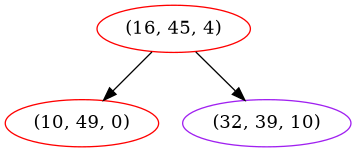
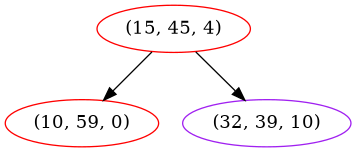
node "(16, 45, 4)": label "(16, 45, 4)" -> "(15, 45, 4)"
node "(10, 49, 0)": label "(10, 49, 0)" -> "(10, 59, 0)"
